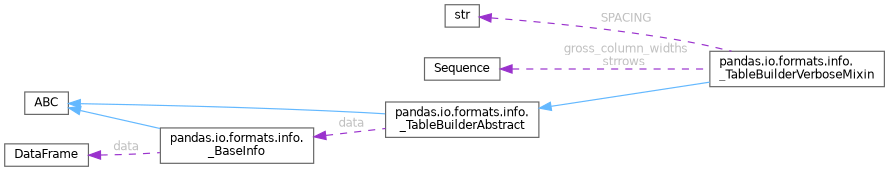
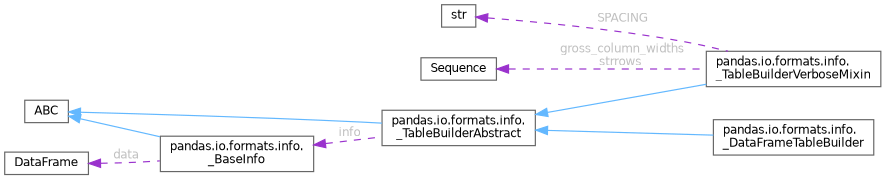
edge "pandas.io.formats.info. _TableBuilderAbstract" -> "pandas.io.formats.info. _BaseInfo": label " data" -> " info"
node "pandas.io.formats.info. _DataFrameTableBuilder": added
